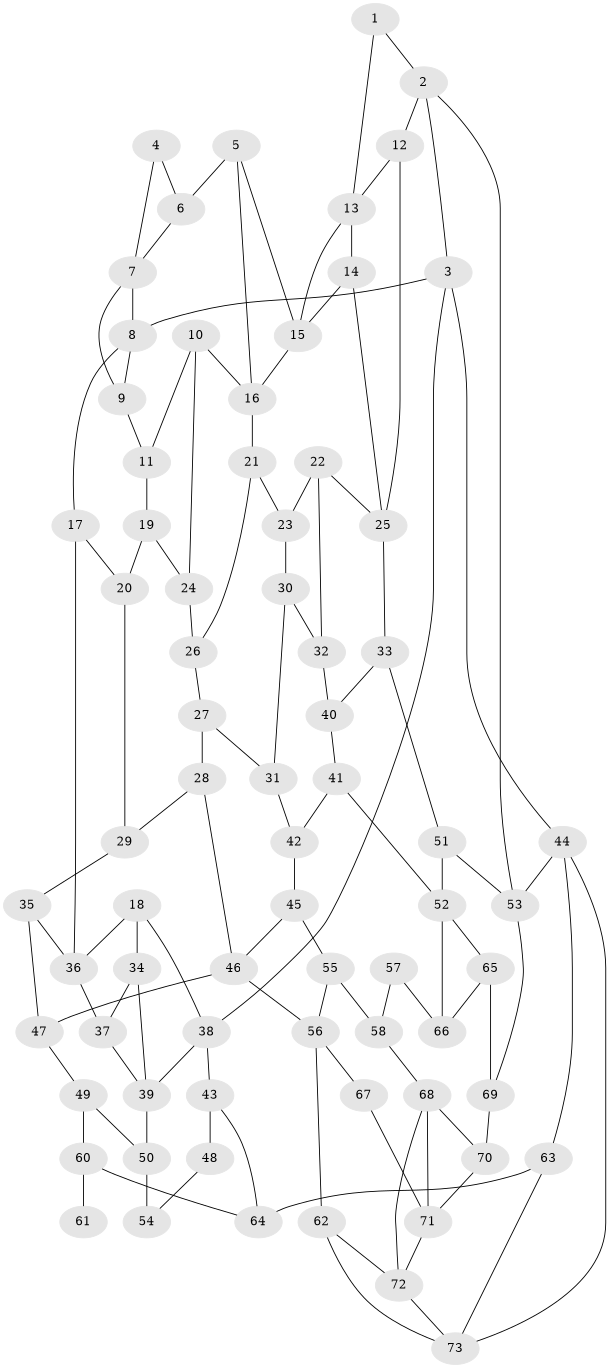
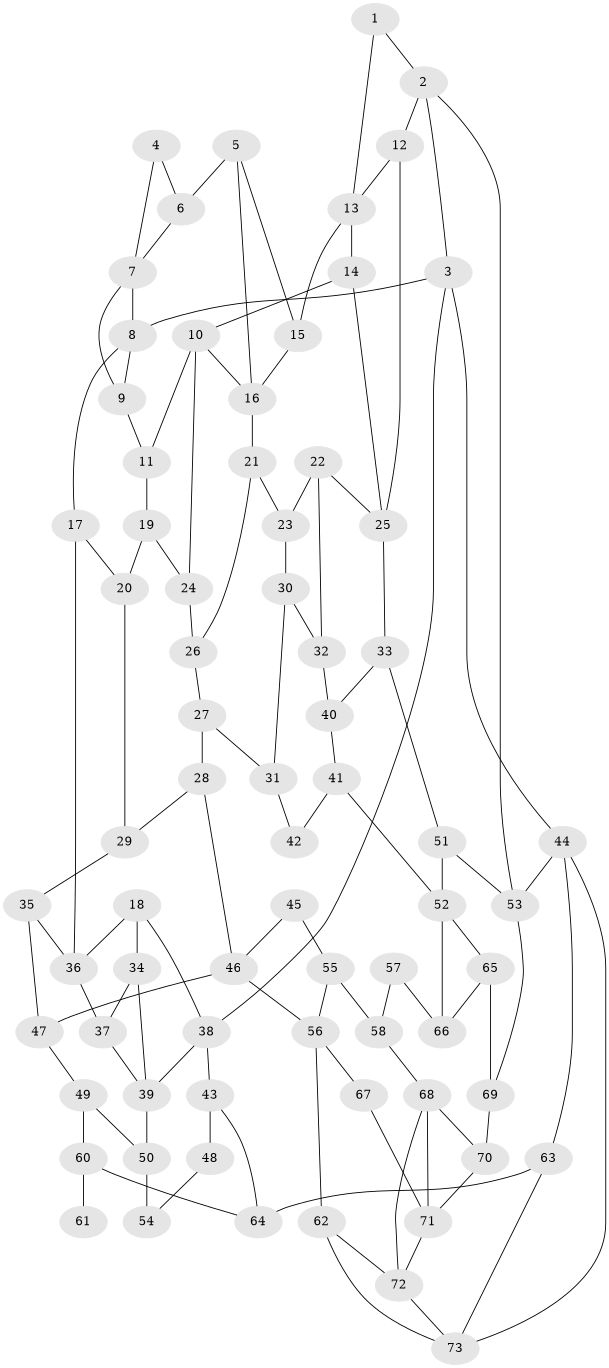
edge "14" -- "15": now "14" -- "10"
edge "42" -- "45": removed
